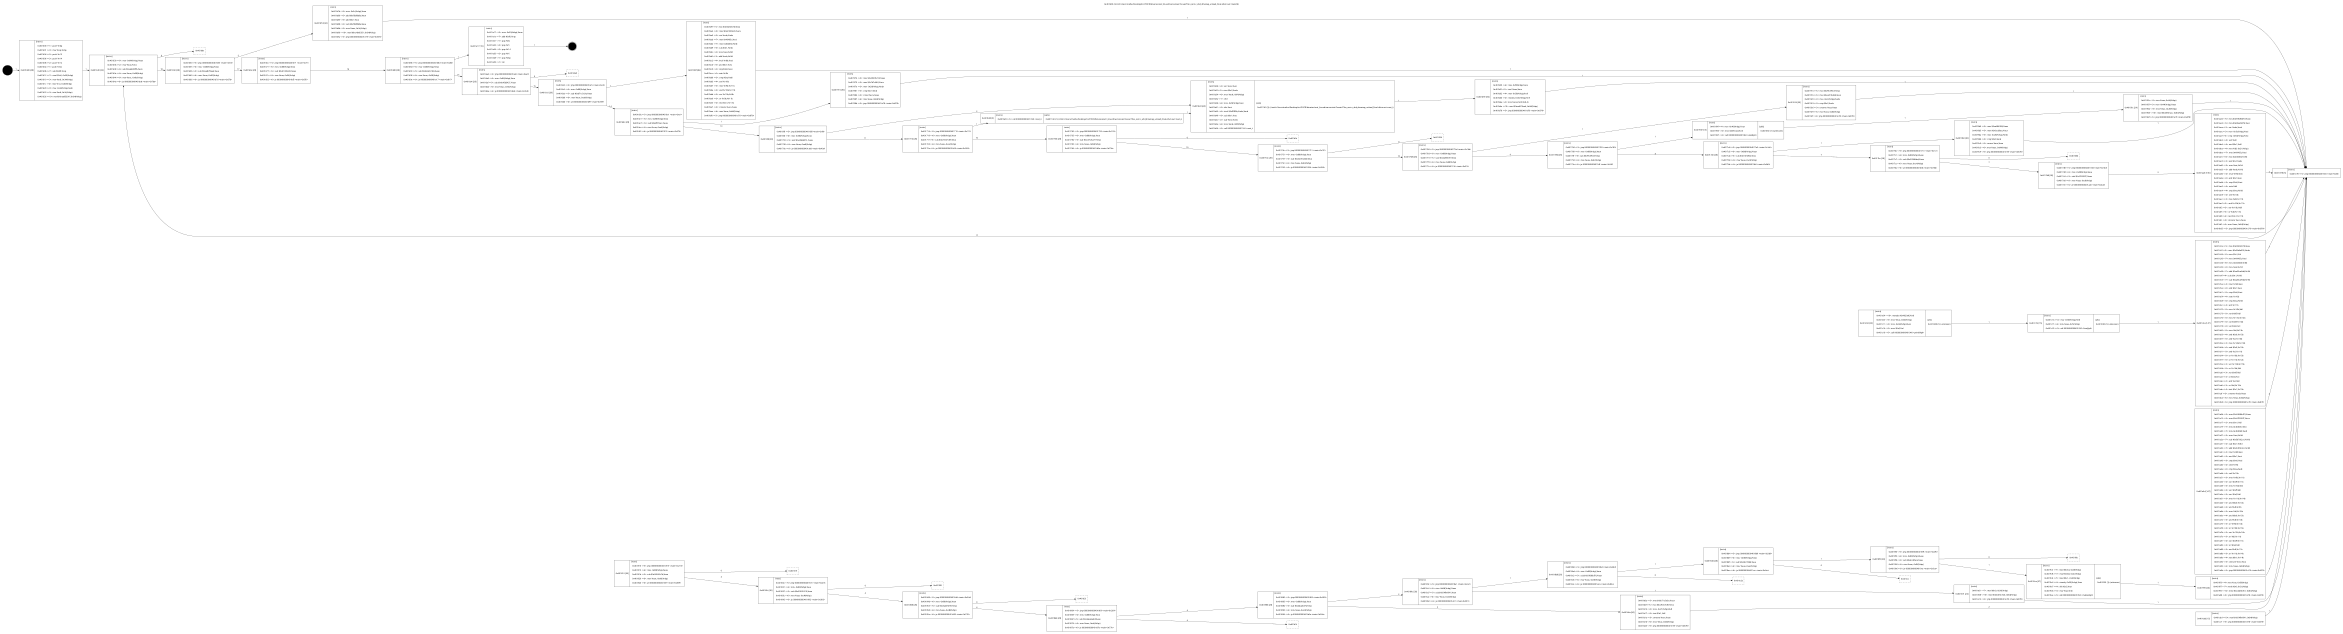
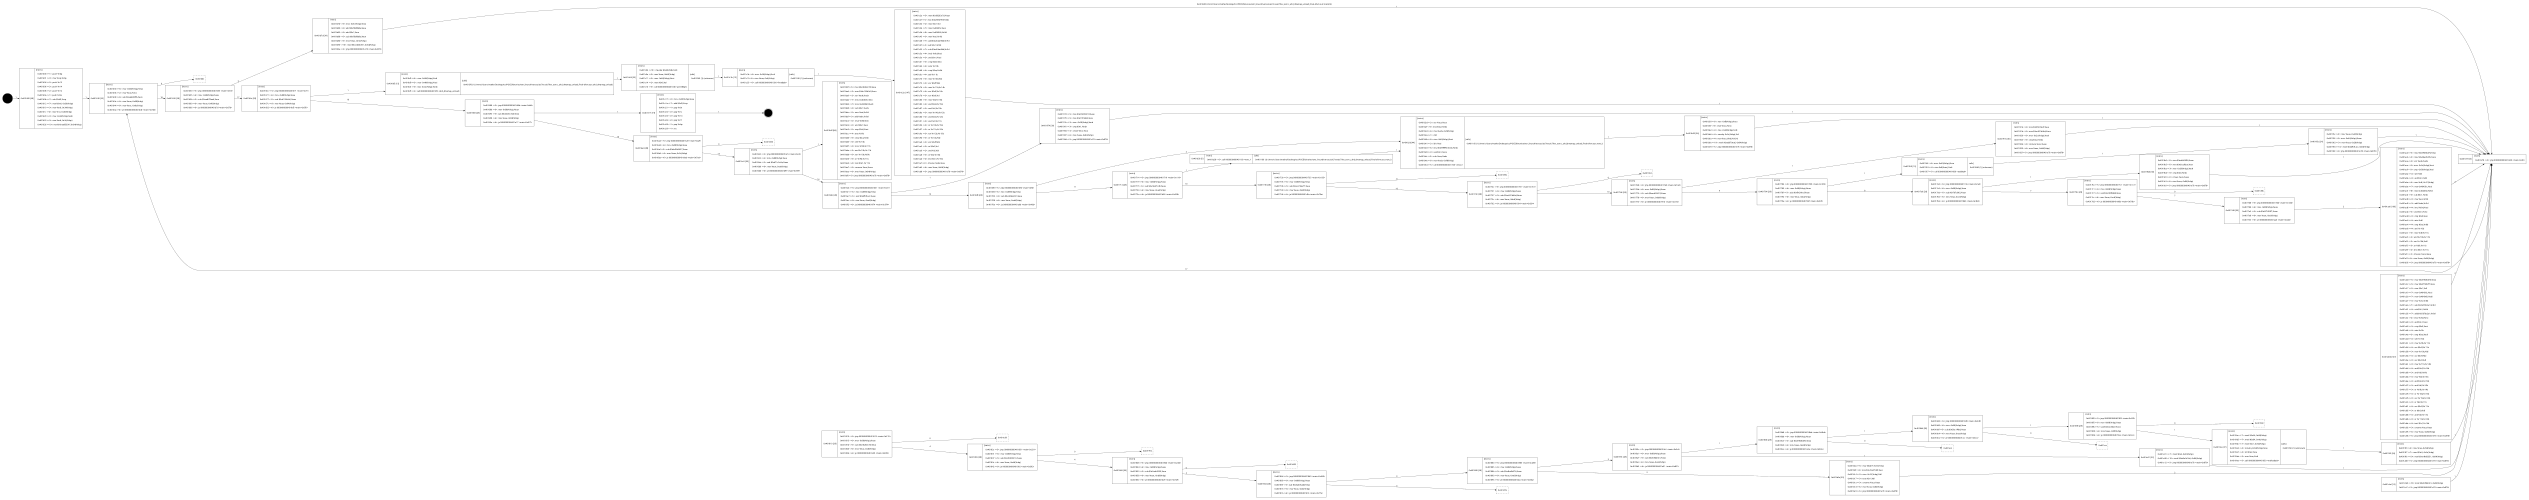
edge "0x401b9f [86]" -> "0x401e78 [5]": removed, label "1"
node "0x401bf5 [15]": added
